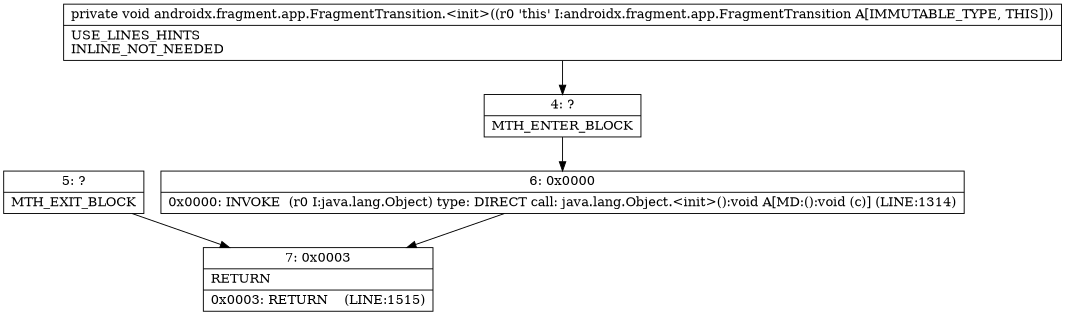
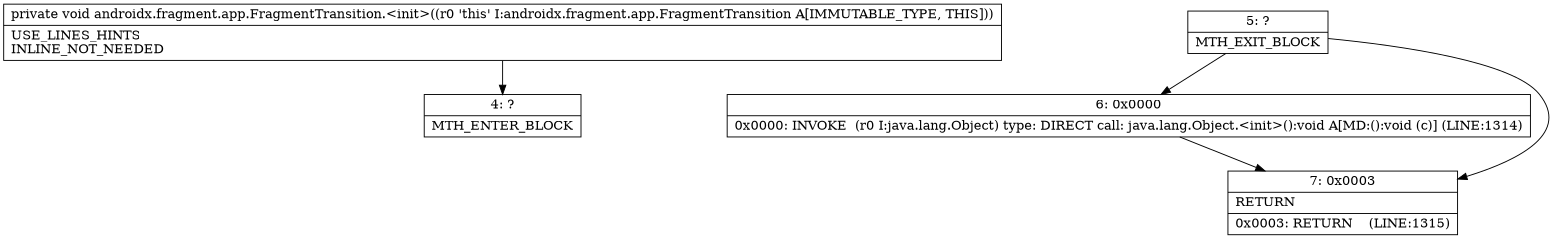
edge "4: ?" -> "6: 0x0000": now "5: ?" -> "6: 0x0000"
node "7: 0x0003": text "0x0003: RETURN    (LINE:1515)" -> "0x0003: RETURN    (LINE:1315)"
